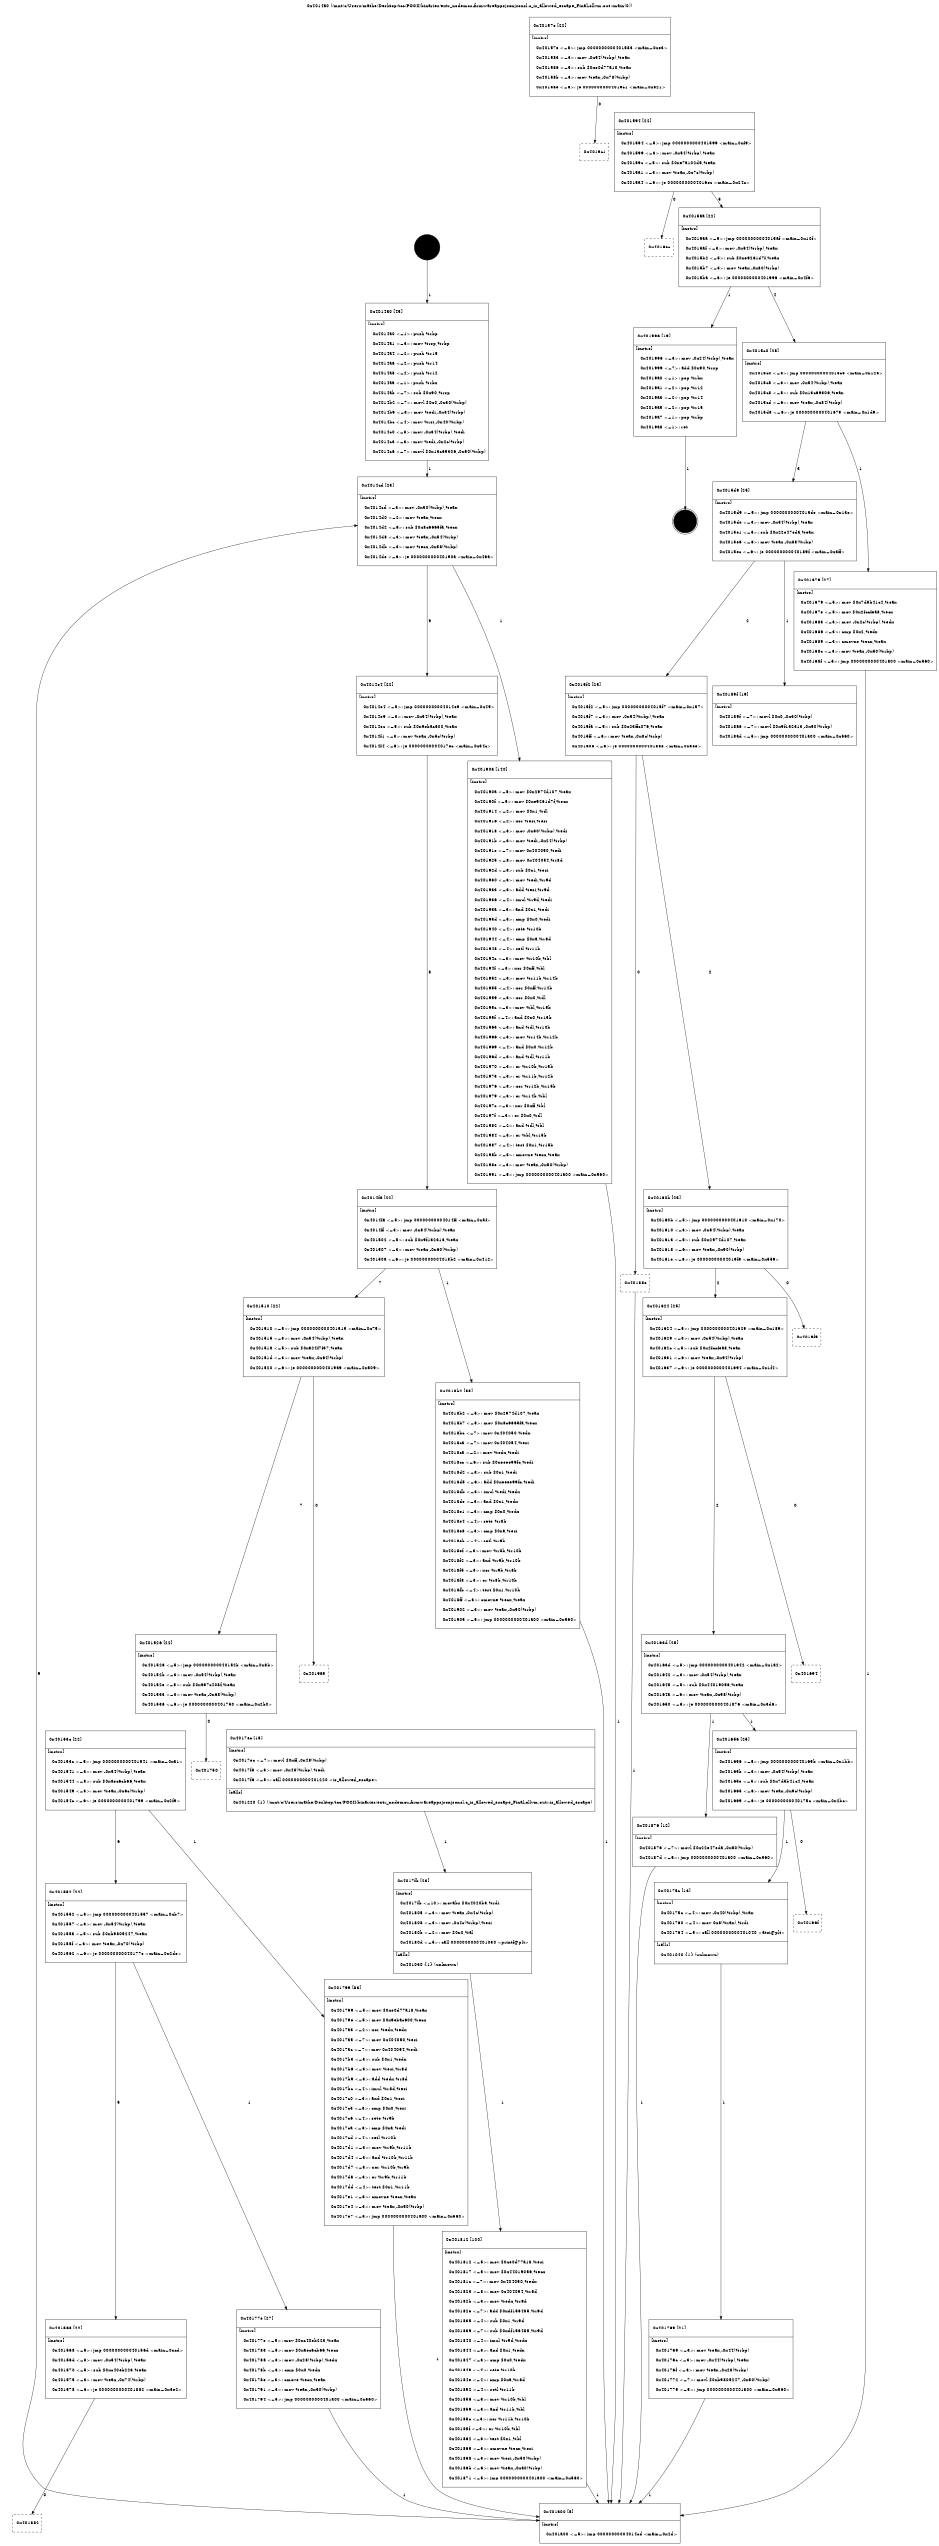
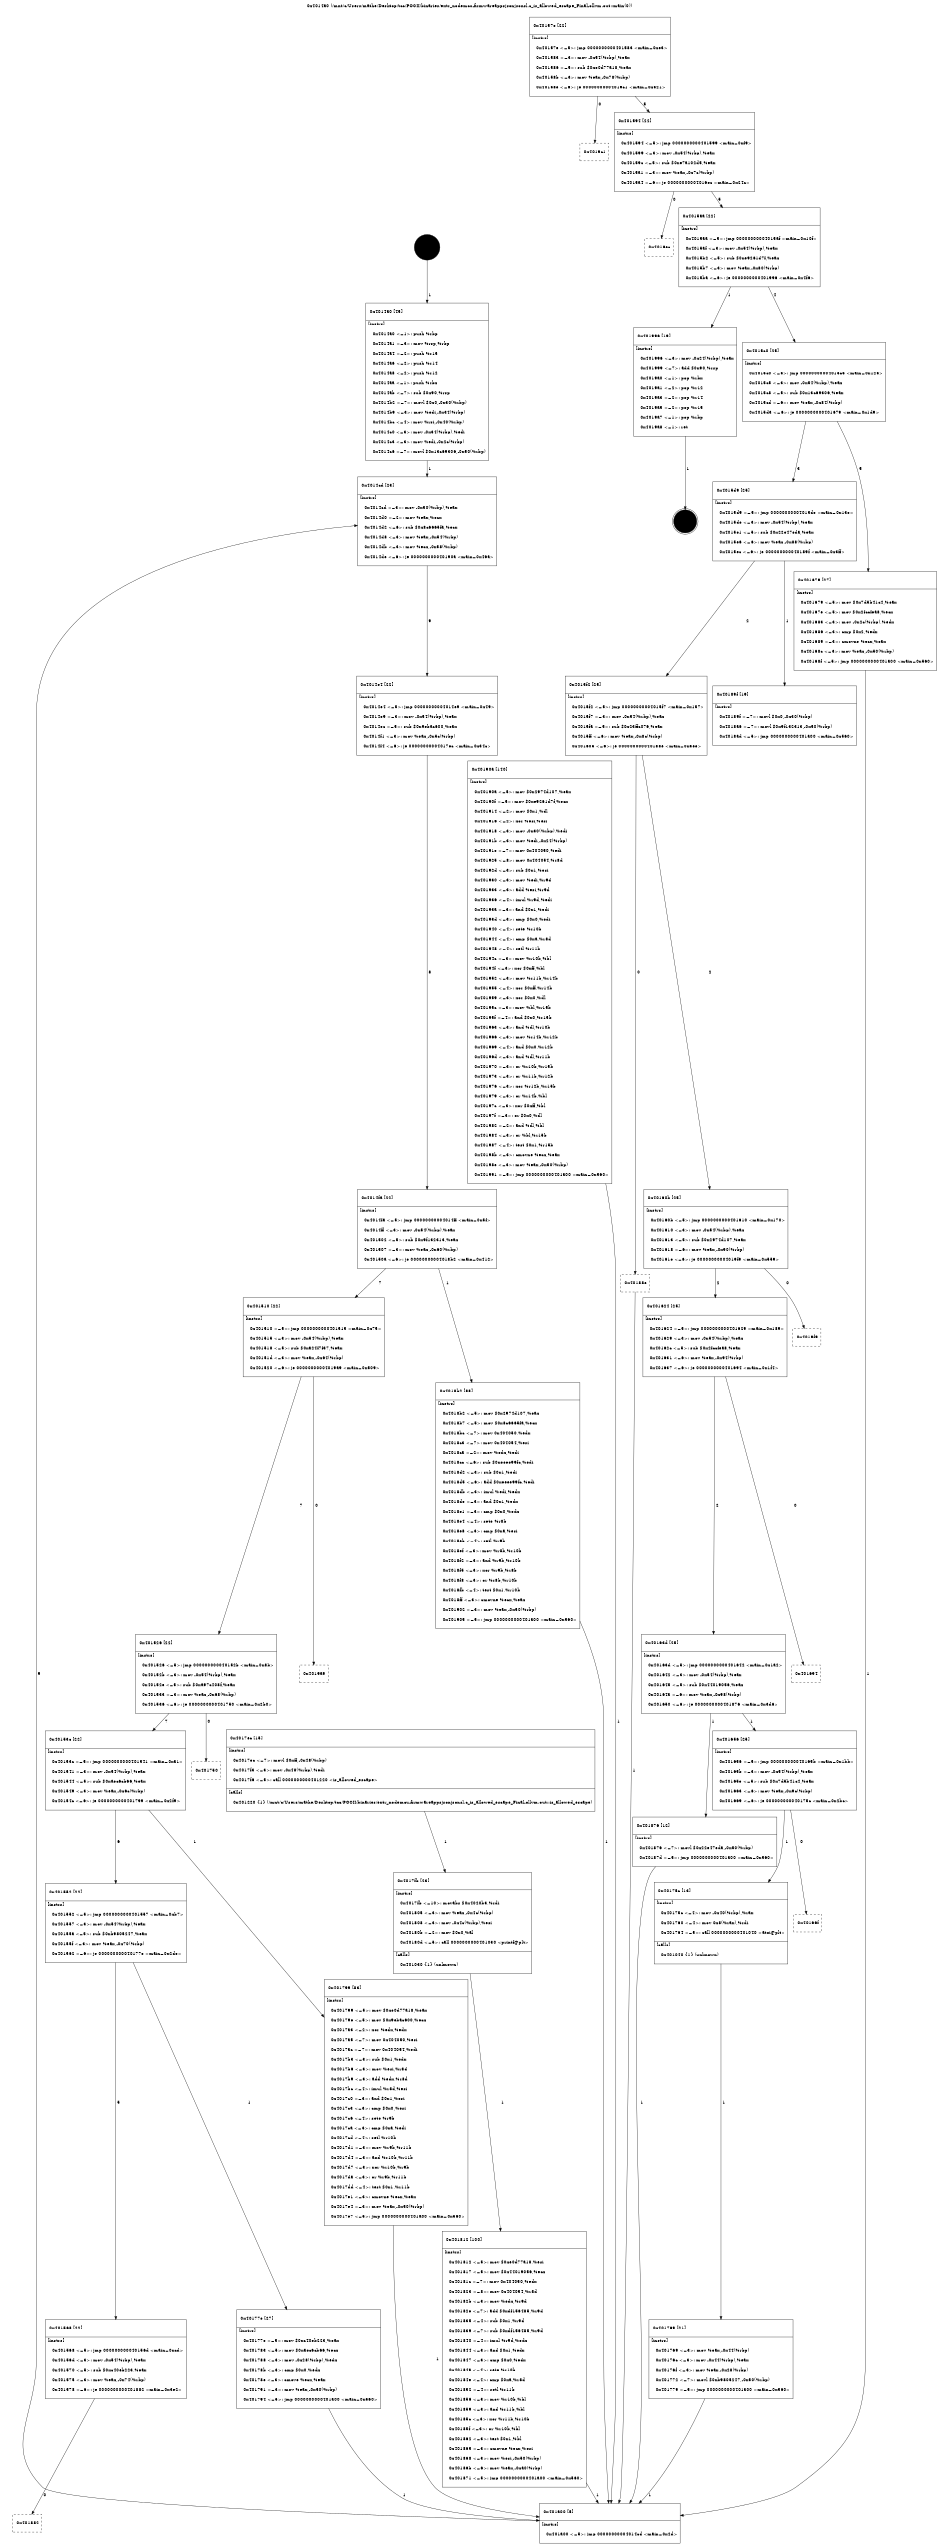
edge "0x40157e [22]" -> "0x401594 [22]": added, label "5"
edge "0x4015c0 [25]" -> "0x401679 [27]": label " 1" -> " 5"
edge "0x4014cd [23]" -> "0x40190a [140]": removed, label "1"
edge "0x401526 [22]" -> "0x40153c [22]": added, label "7"
